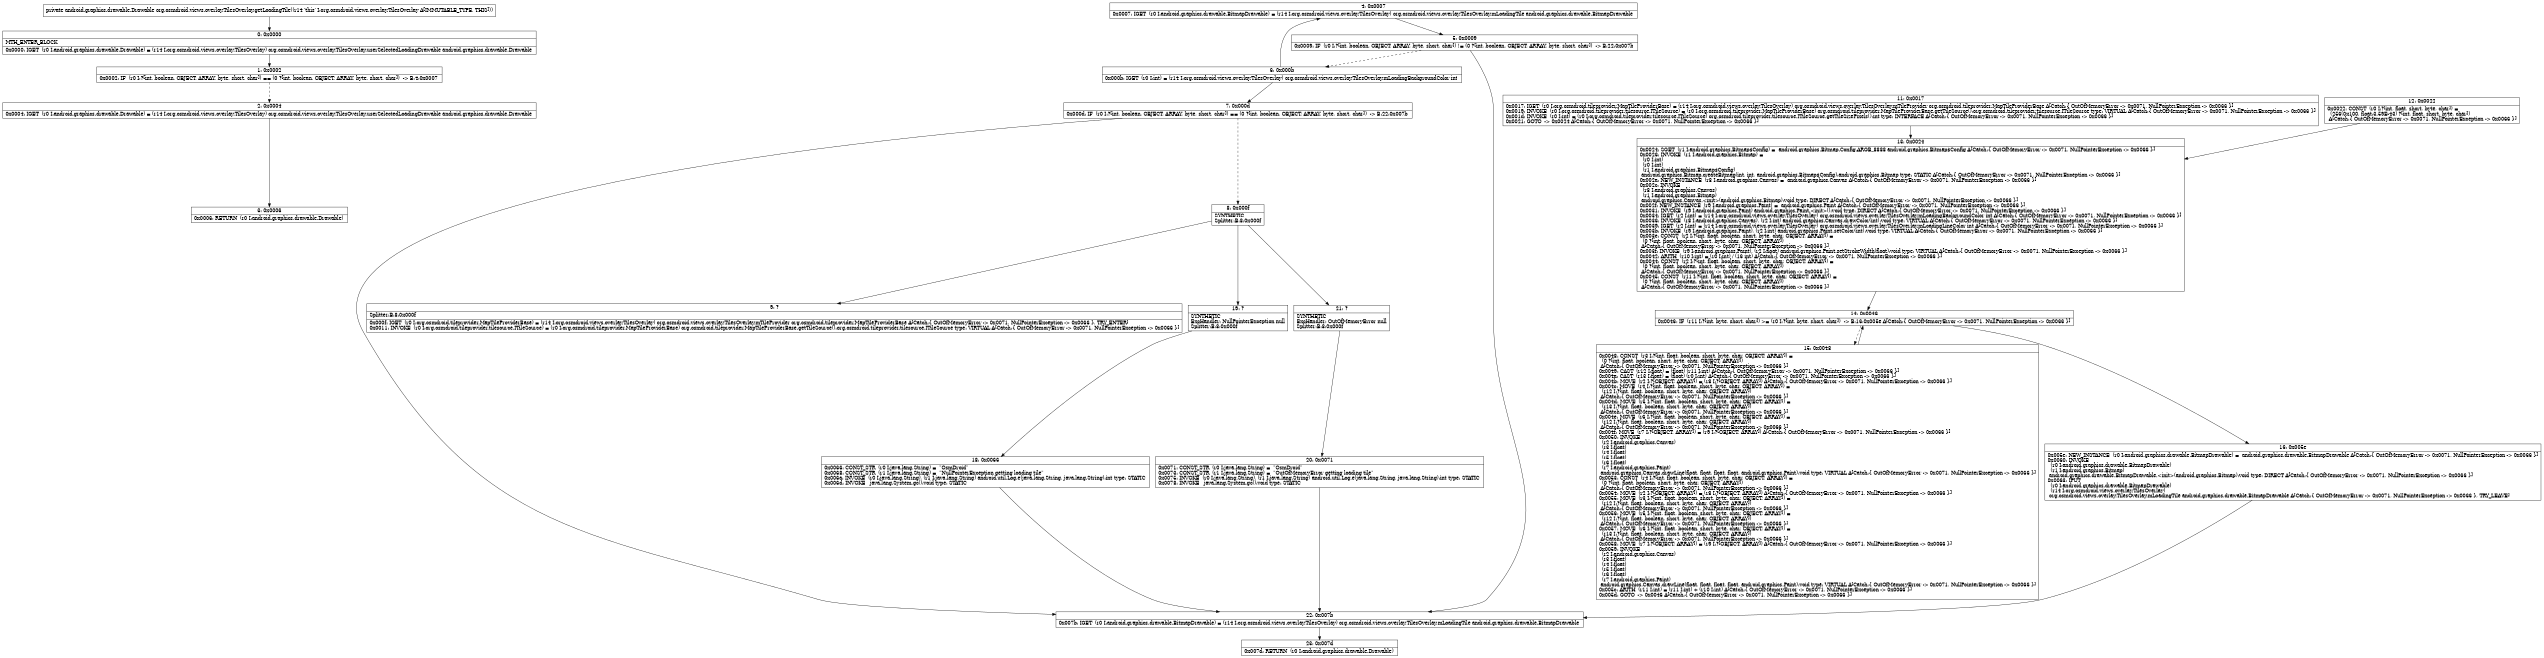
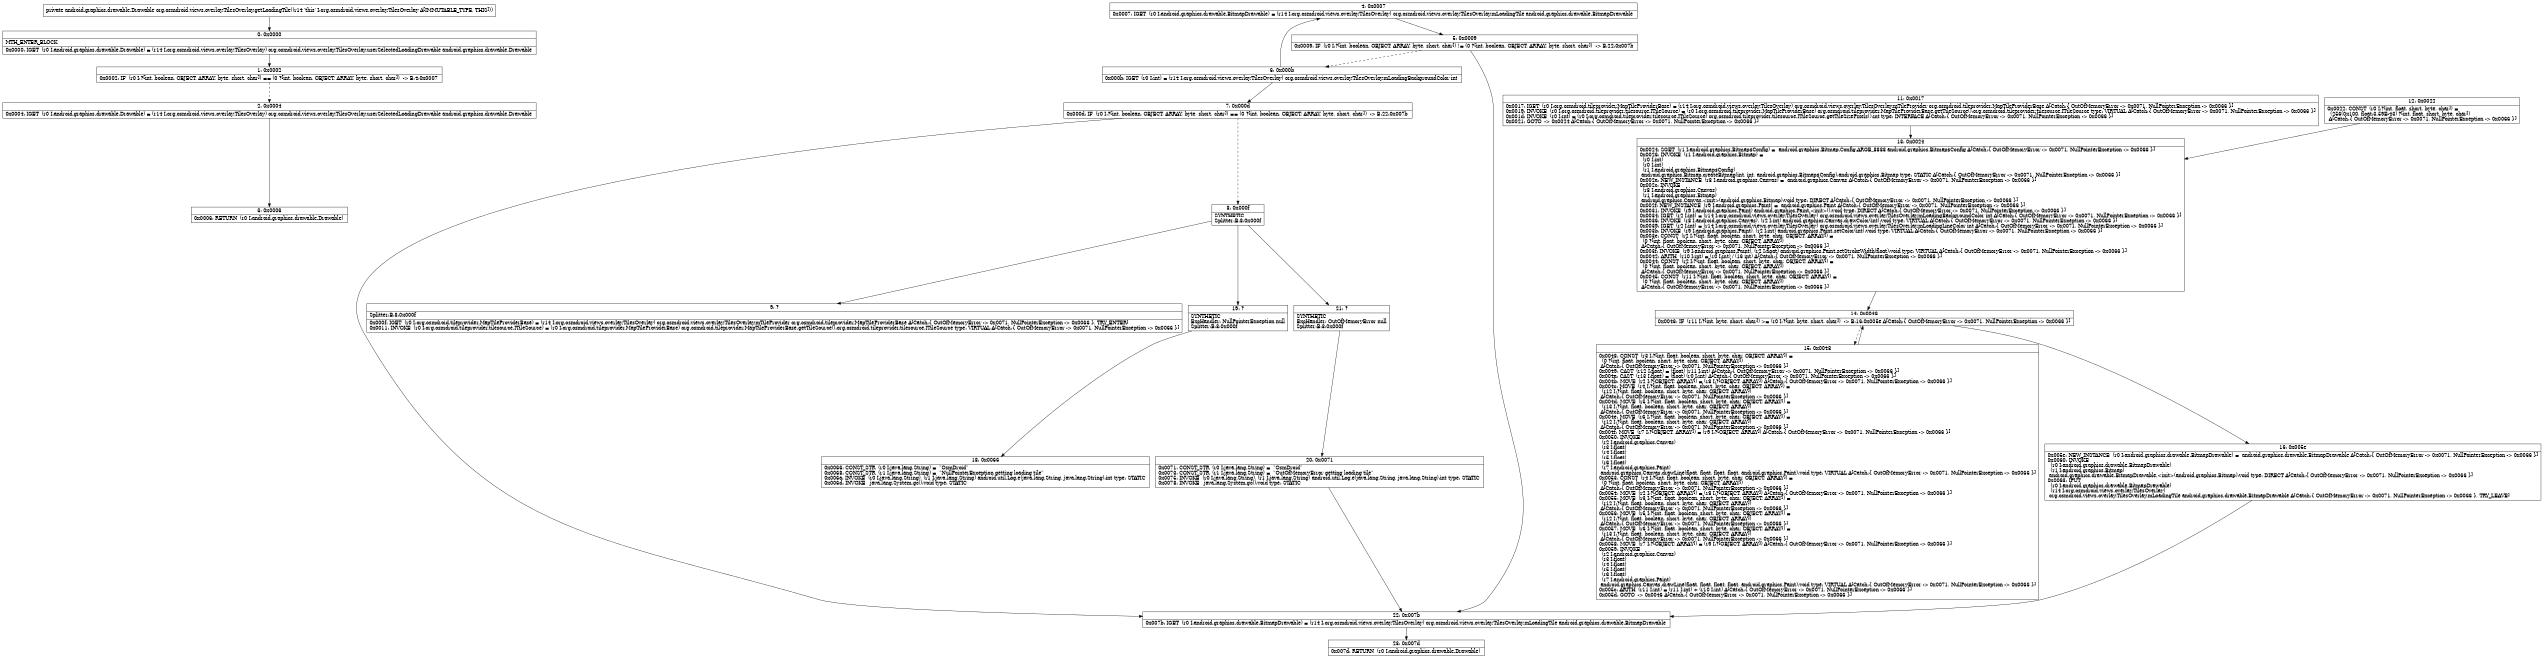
edge "18: 0x0066" -> "22: 0x007b": removed
